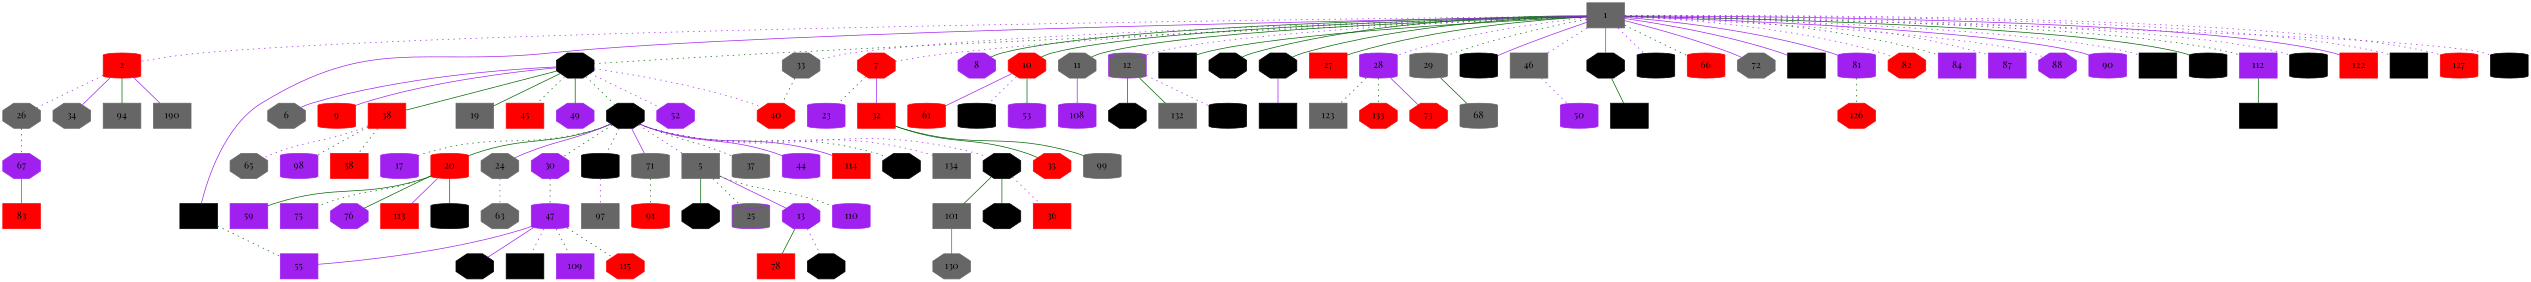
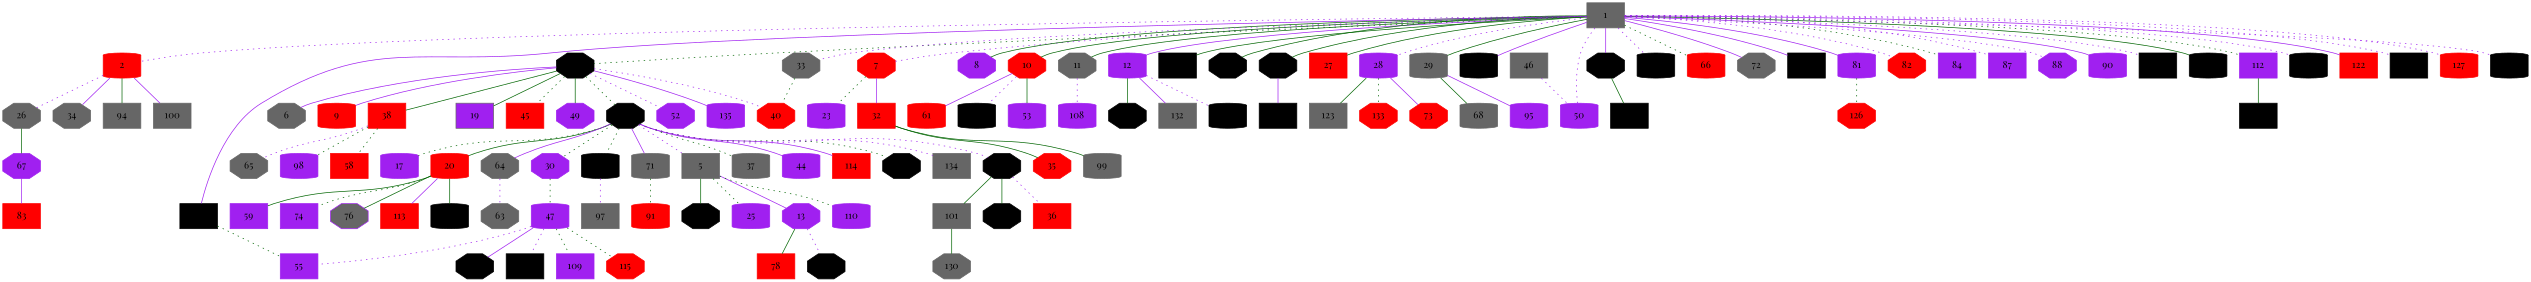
edge "1" -- "29": style dotted -> solid
edge "1" -- "12": style dotted -> solid
edge "1" -- "46": now "1" -- "50"
node "12": fillcolor gray40 -> purple
edge "11" -- "108": style solid -> dotted
edge "12" -- "132": color darkgreen -> purple
edge "28" -- "123": style dotted -> solid
node "190": label "190" -> "100"
node "19": fillcolor gray40 -> purple
node "135": added
node "95": added
edge "26" -- "67": style dotted -> solid
node "24": label "24" -> "64"
node "75": label "75" -> "74"
node "76": fillcolor purple -> gray40
node "25": fillcolor gray40 -> purple
edge "101" -- "130": color purple -> darkgreen
edge "47" -- "55": style solid -> dotted
